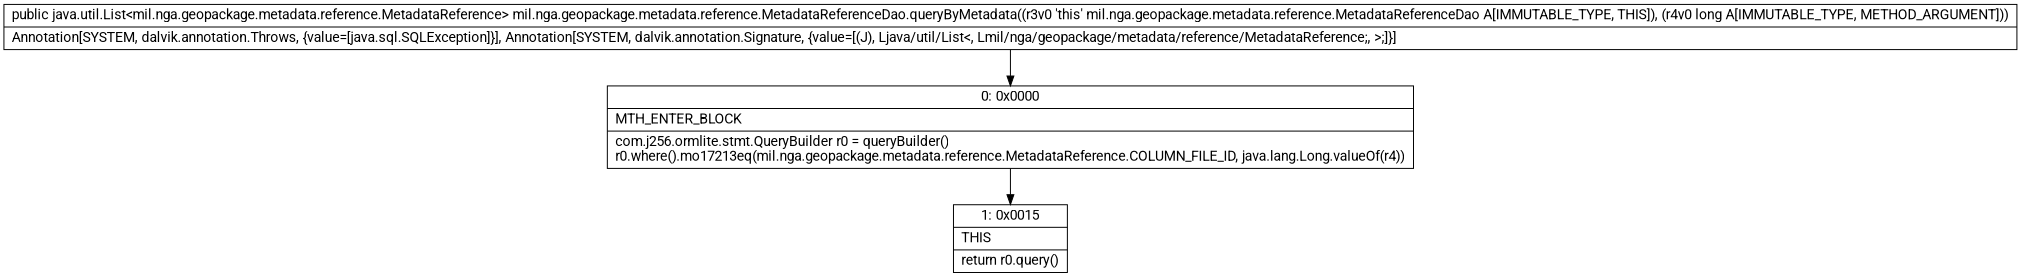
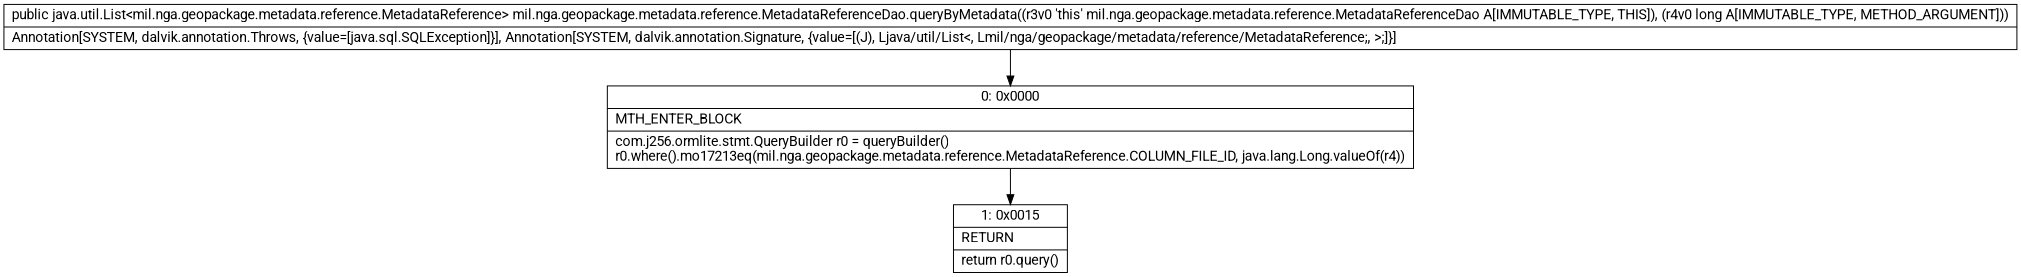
node "1: 0x0015": text "THIS" -> "RETURN"
